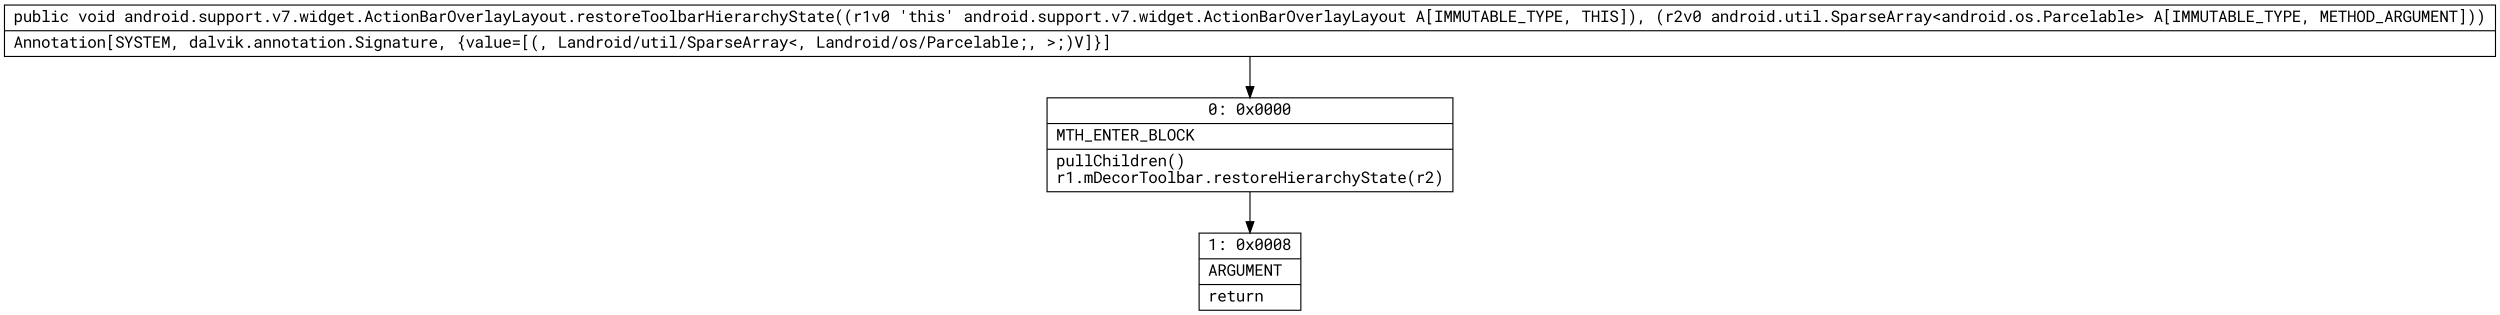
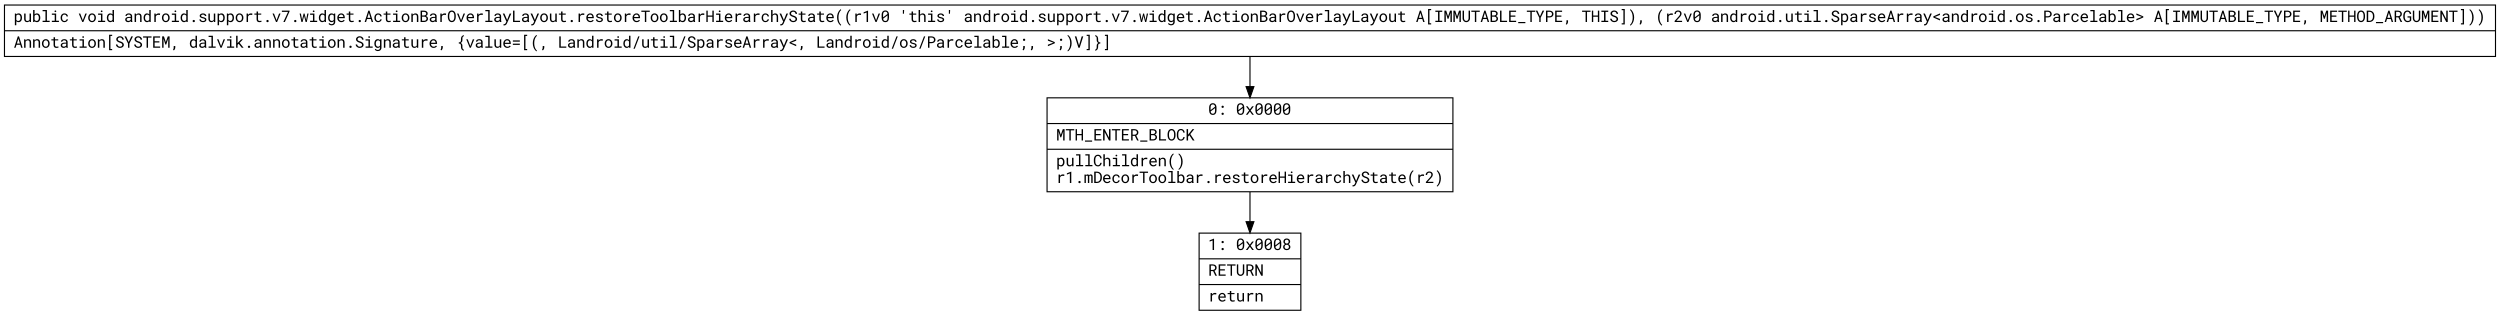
node "1: 0x0008": text "ARGUMENT" -> "RETURN"
